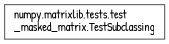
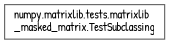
node "numpy.matrixlib.tests.test _masked_matrix.TestSubclassing": label "numpy.matrixlib.tests.test _masked_matrix.TestSubclassing" -> "numpy.matrixlib.tests.matrixlib _masked_matrix.TestSubclassing"
